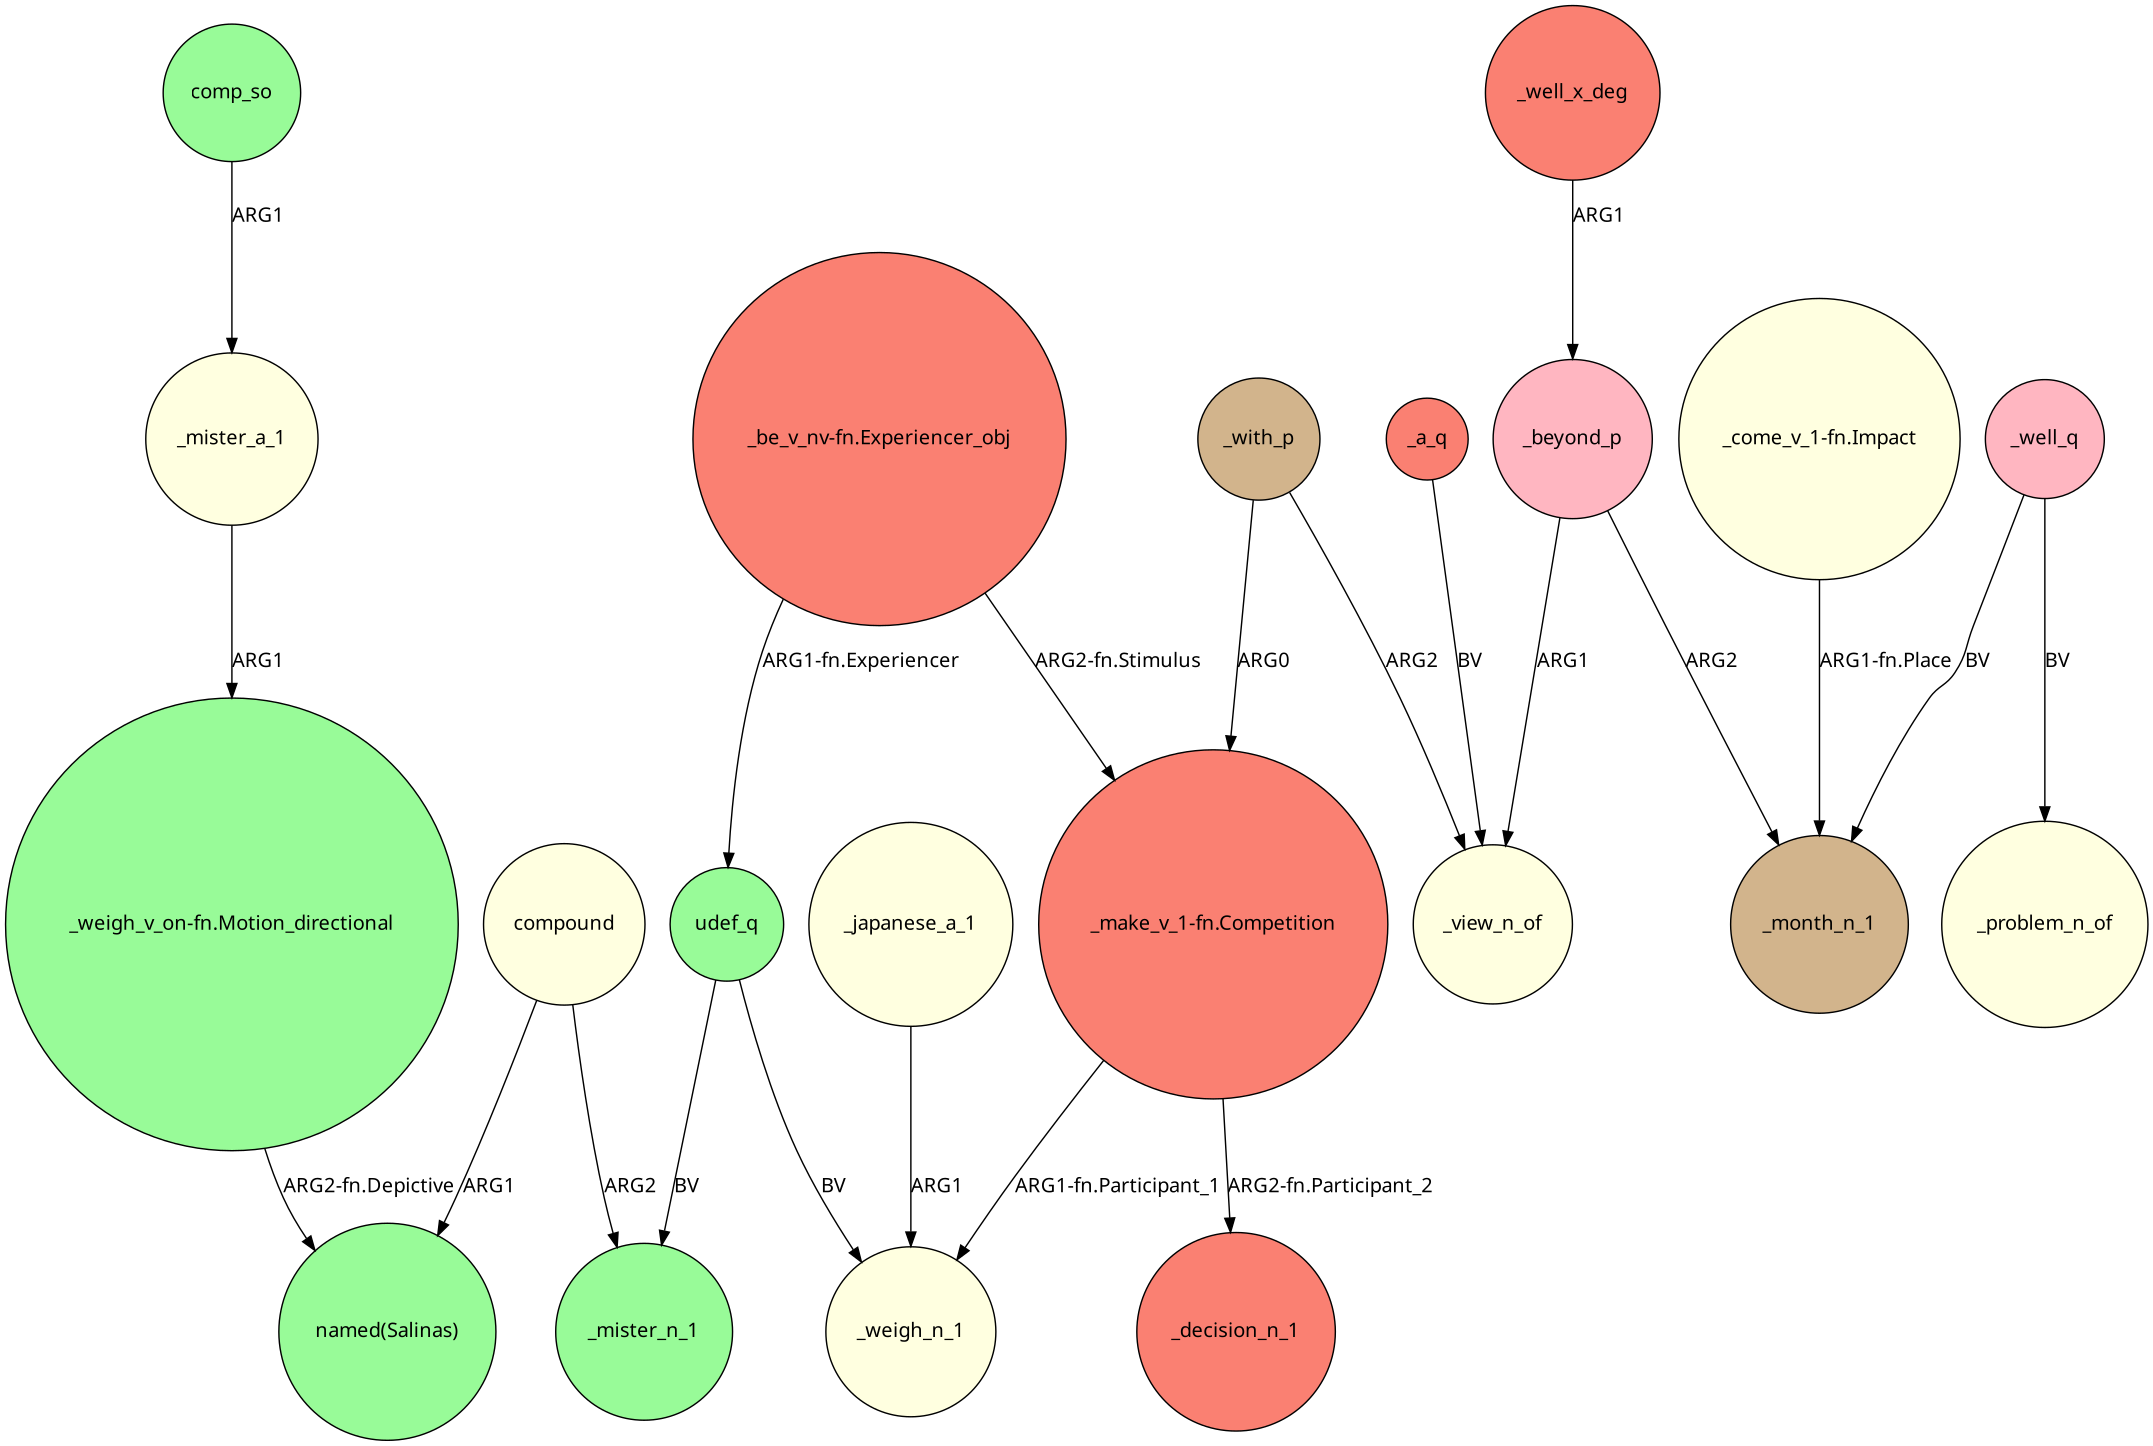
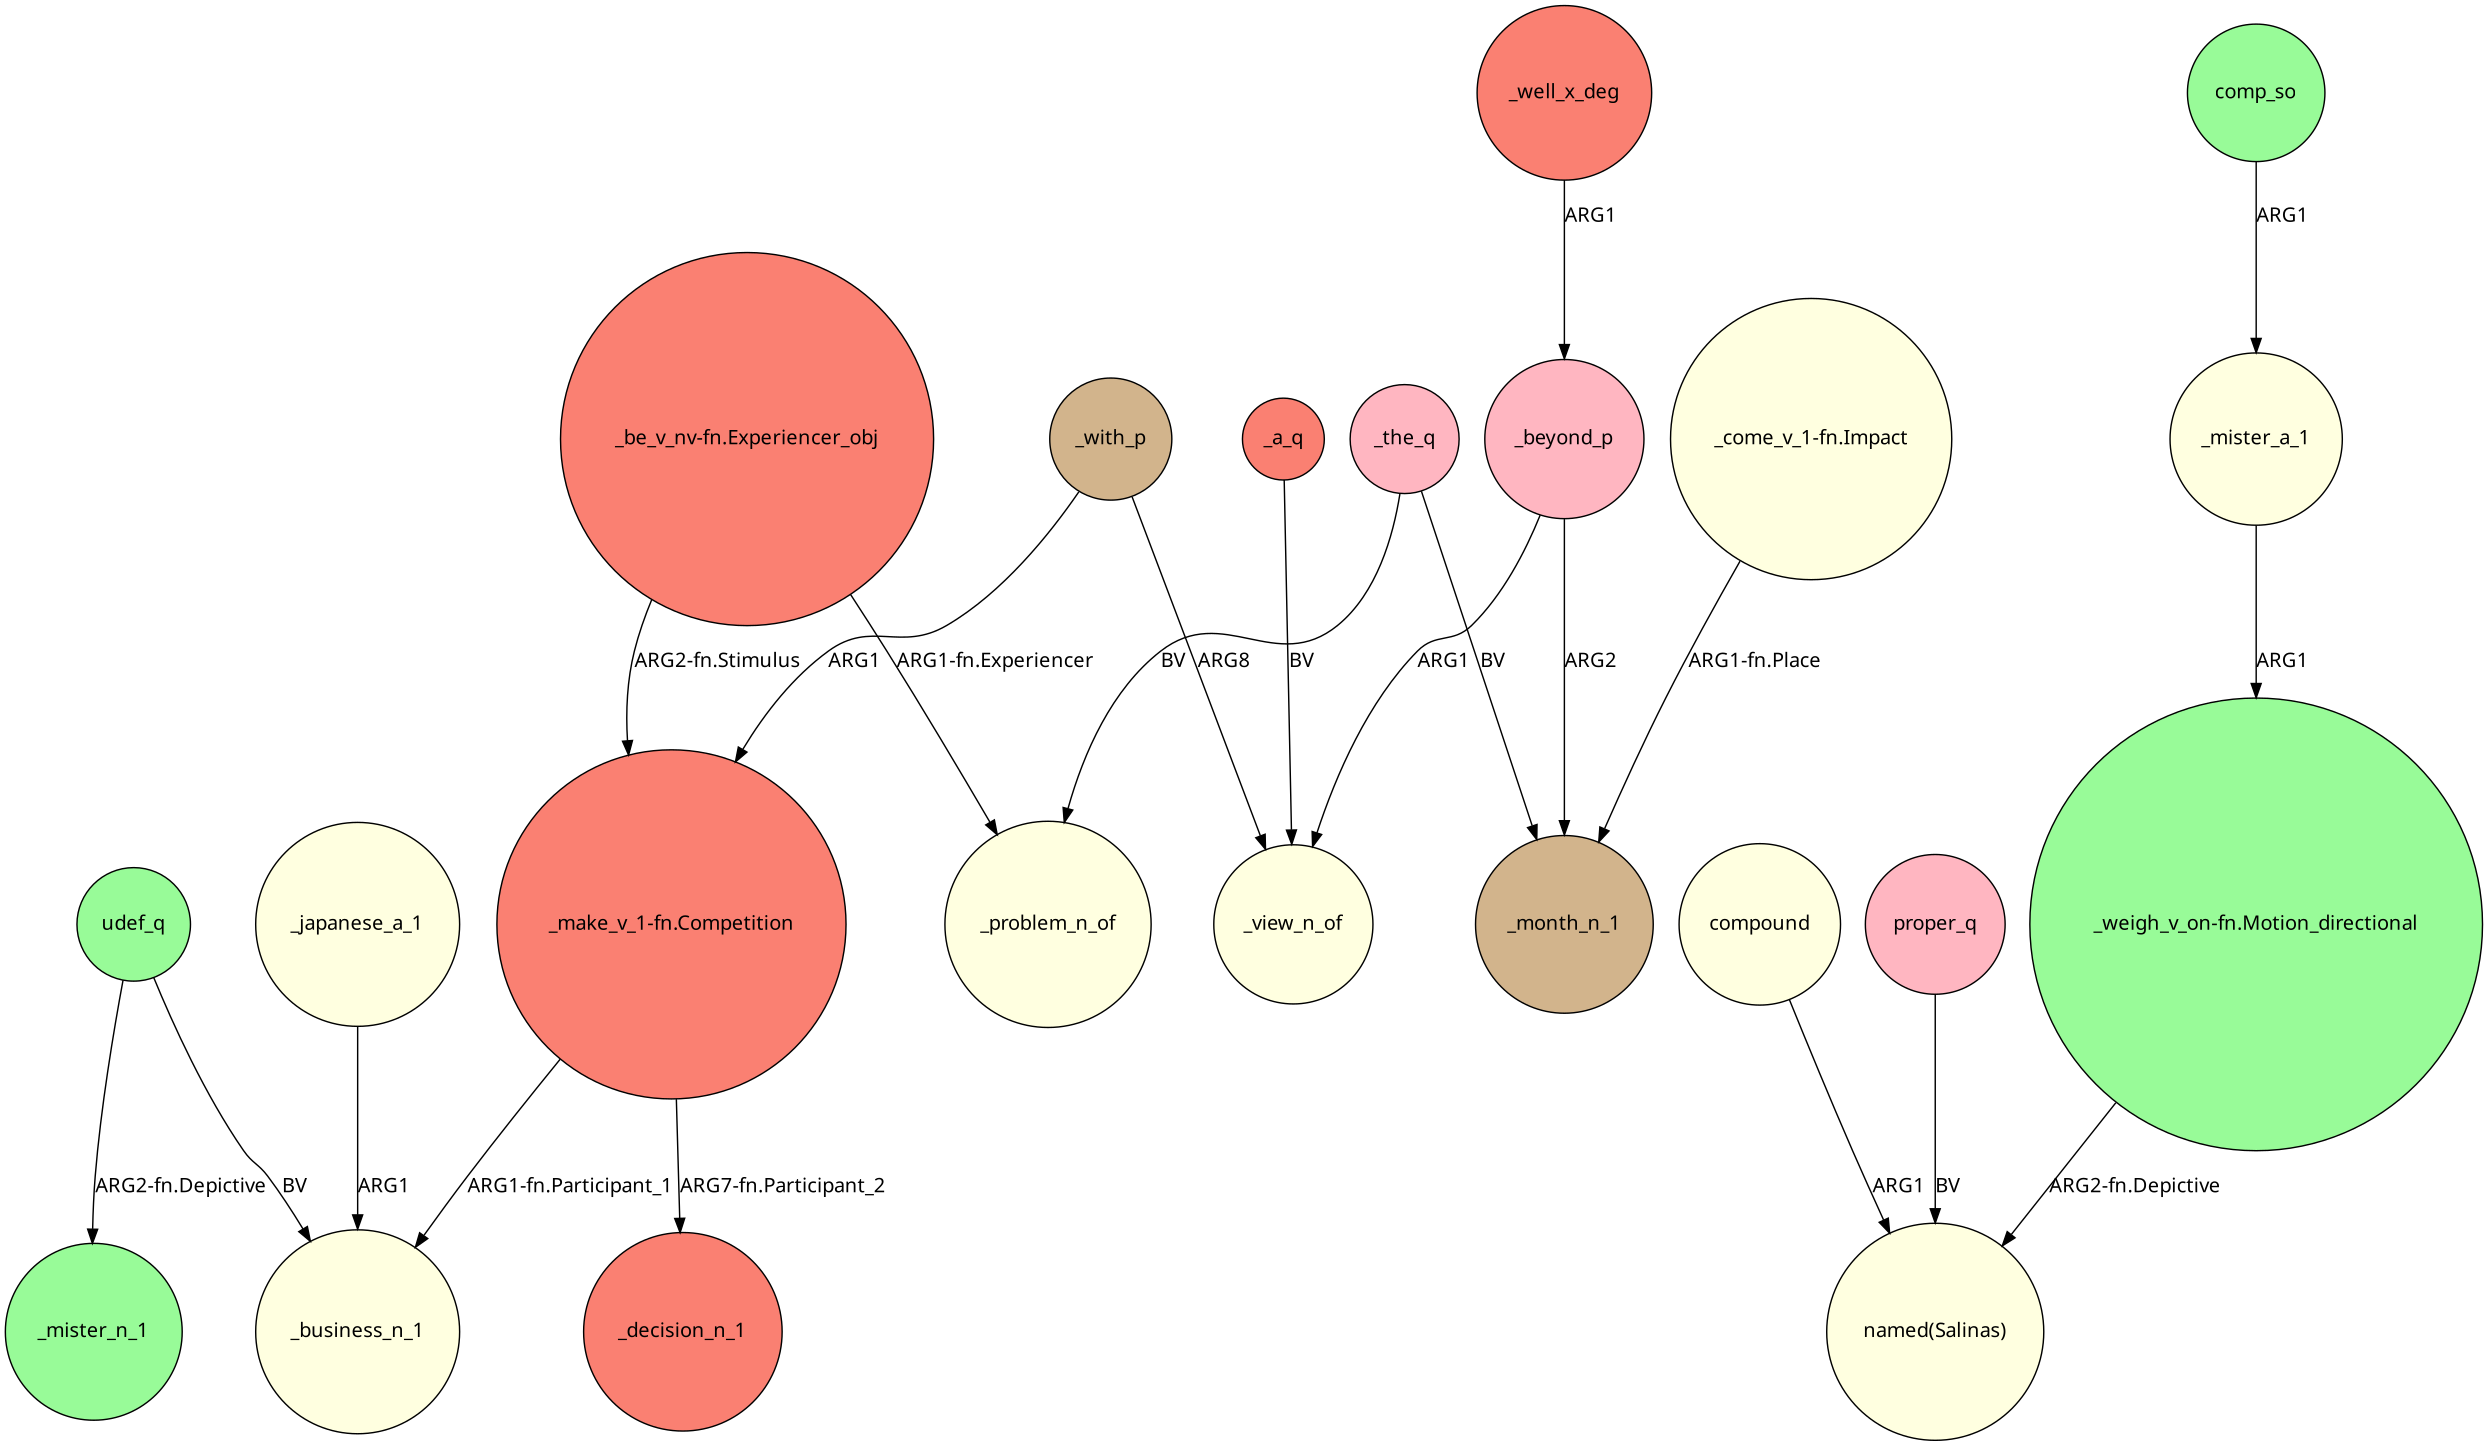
node "_well_q": label "_well_q" -> "_the_q"
edge "_with_p" -> "_make_v_1-fn.Competition": label "ARG0" -> "ARG1"
edge "_with_p" -> "_view_n_of": label "ARG2" -> "ARG8"
edge "_be_v_nv-fn.Experiencer_obj" -> "udef_q": now "_be_v_nv-fn.Experiencer_obj" -> "_problem_n_of"
node "proper_q": added
edge "compound" -> "_mister_n_1": removed, label "ARG2"
edge "udef_q" -> "_mister_n_1": label "BV" -> "ARG2-fn.Depictive"
edge "_make_v_1-fn.Competition" -> "_decision_n_1": label "ARG2-fn.Participant_2" -> "ARG7-fn.Participant_2"
node "named(Salinas)": fillcolor palegreen -> lightyellow
node "_weigh_n_1": label "_weigh_n_1" -> "_business_n_1"
